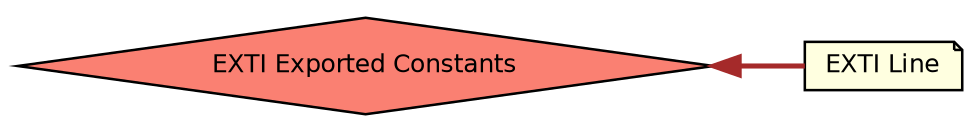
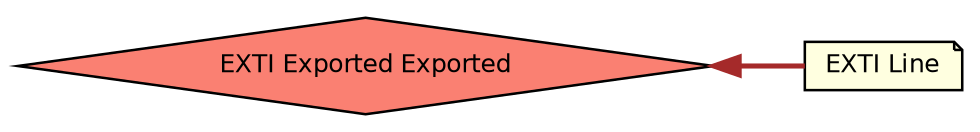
node "EXTI Exported Constants": label "EXTI Exported Constants" -> "EXTI Exported Exported"
